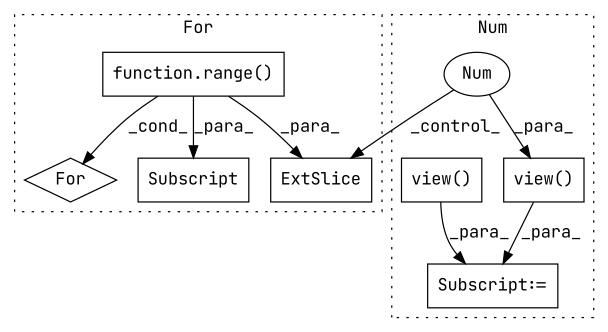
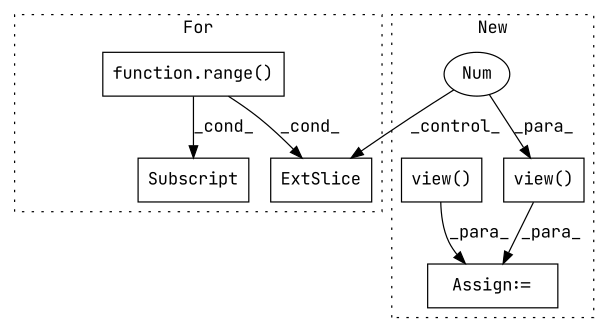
cluster "Num": label "Num" -> "New"
edge "function.range()" -> "Subscript": label "_para_" -> "_cond_"
edge "function.range()" -> "ExtSlice": label "_para_" -> "_cond_"
node "For": removed
node "Subscript:=": label "Subscript:=" -> "Assign:="
